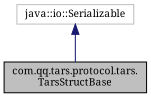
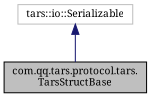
node "java::io::Serializable": label "java::io::Serializable" -> "tars::io::Serializable"
